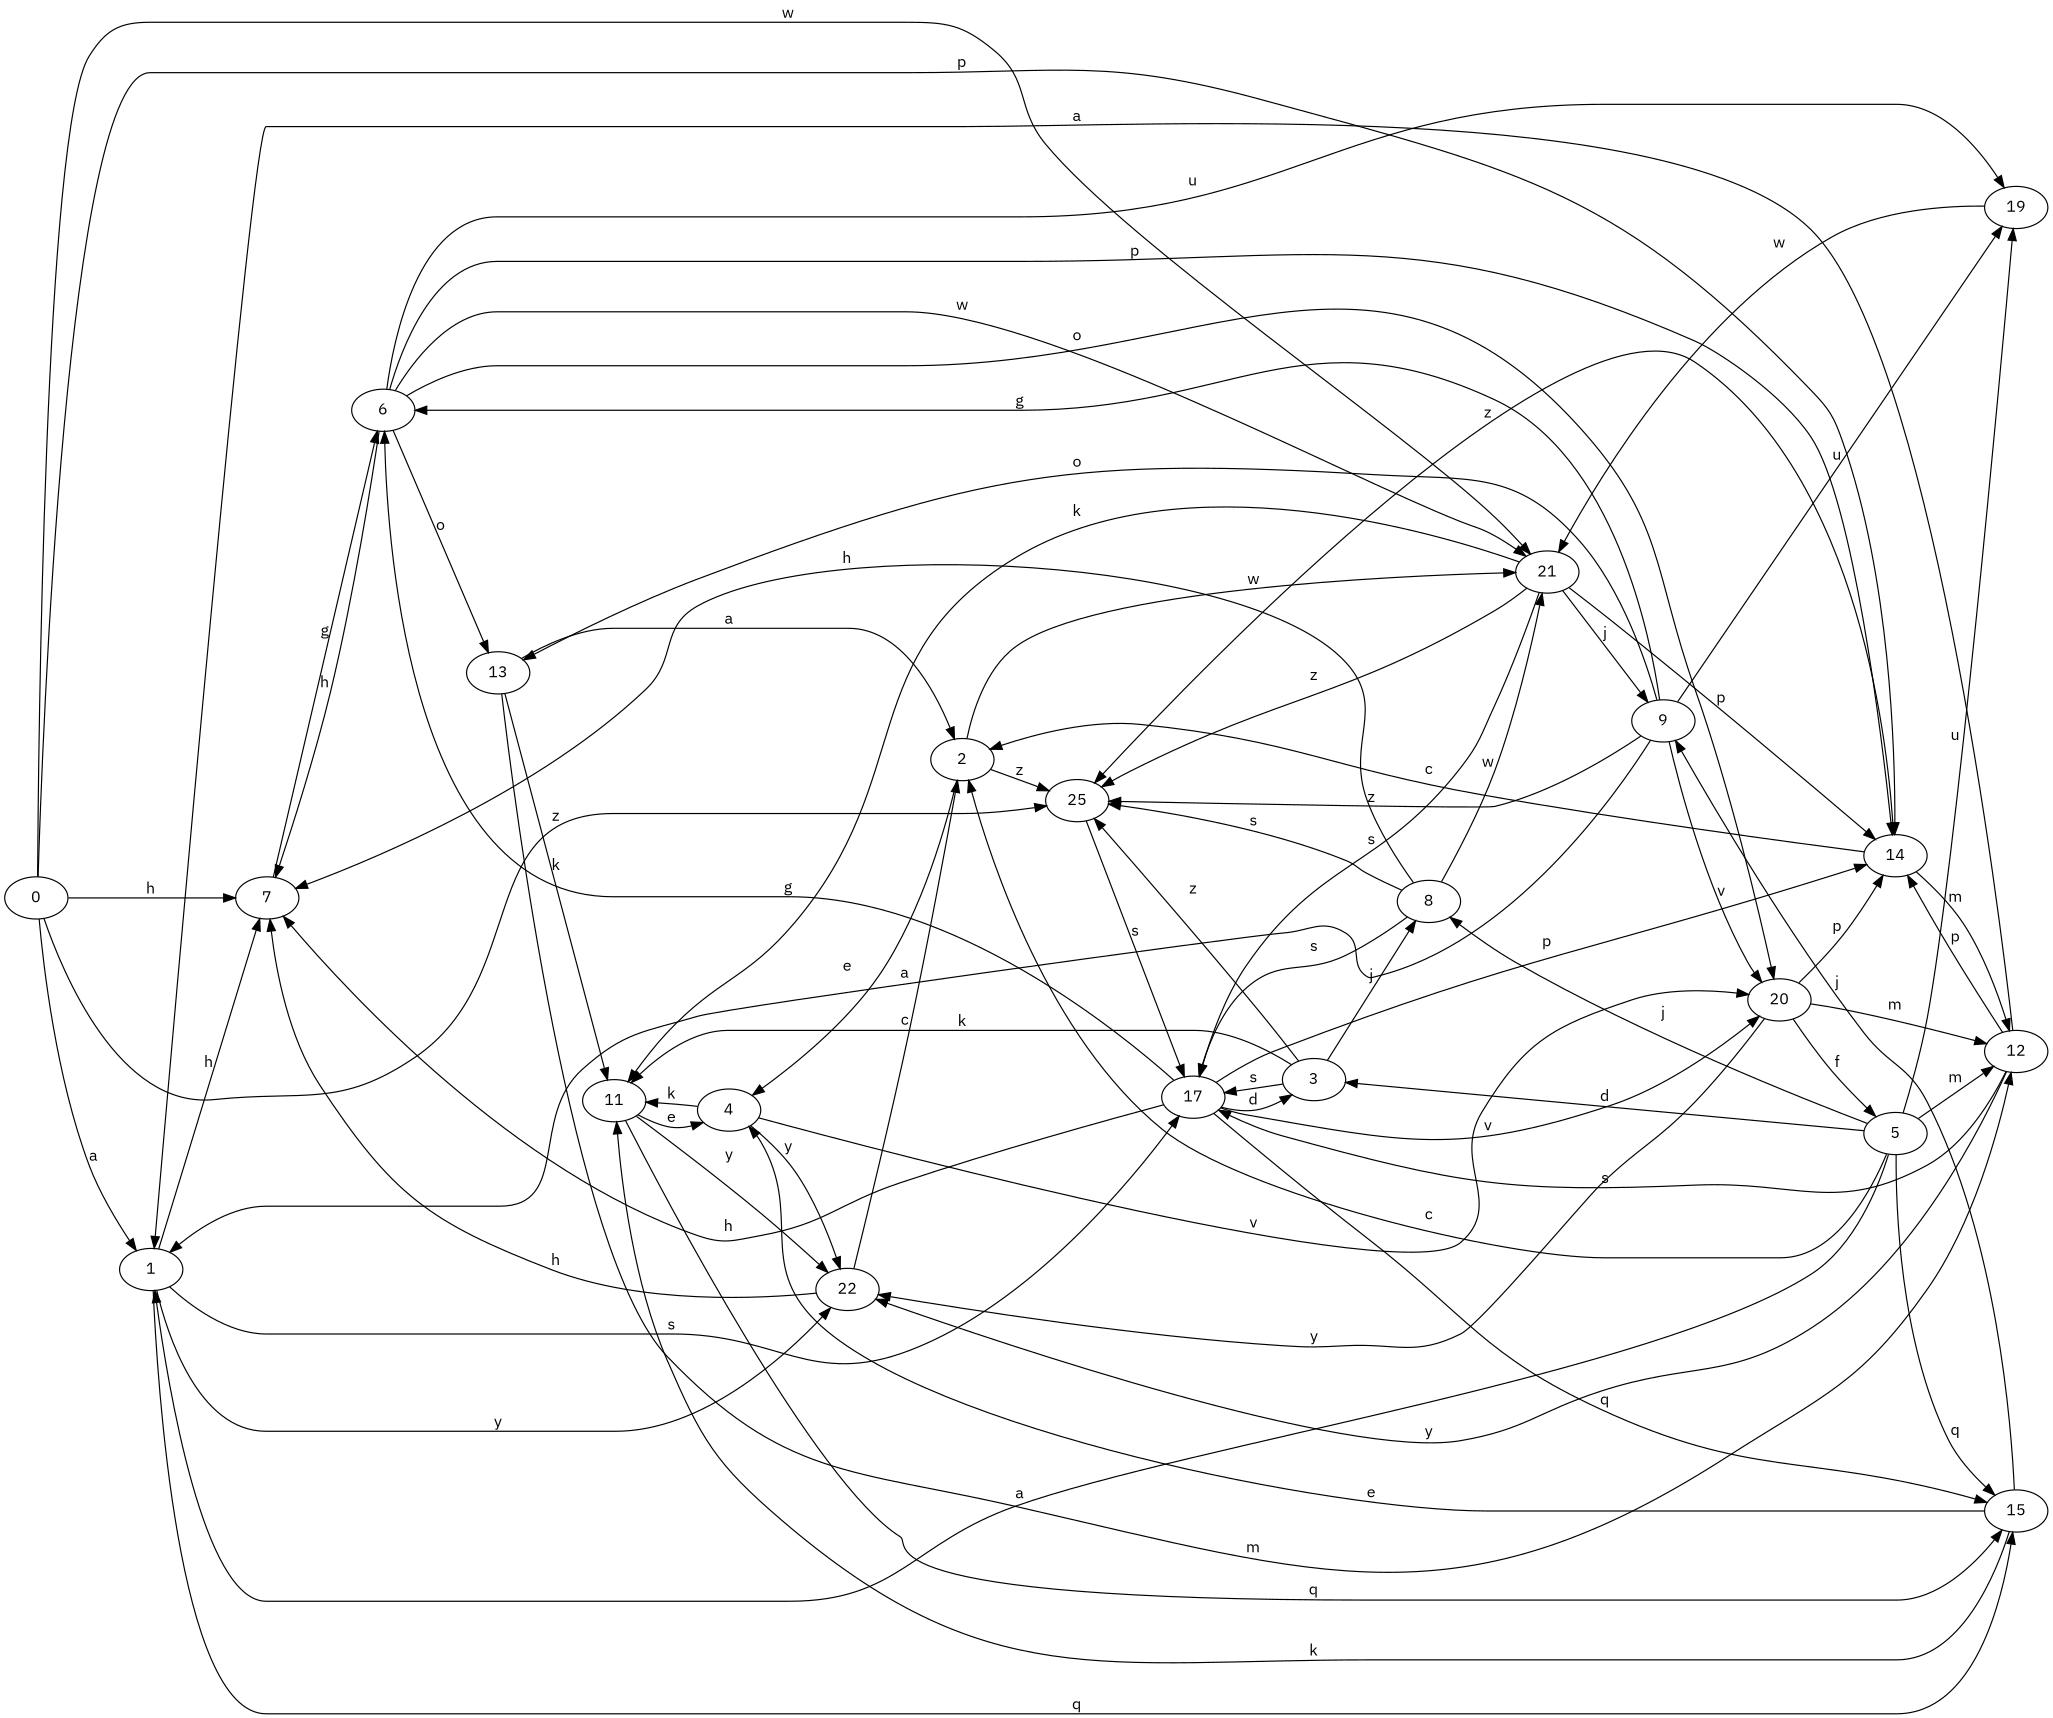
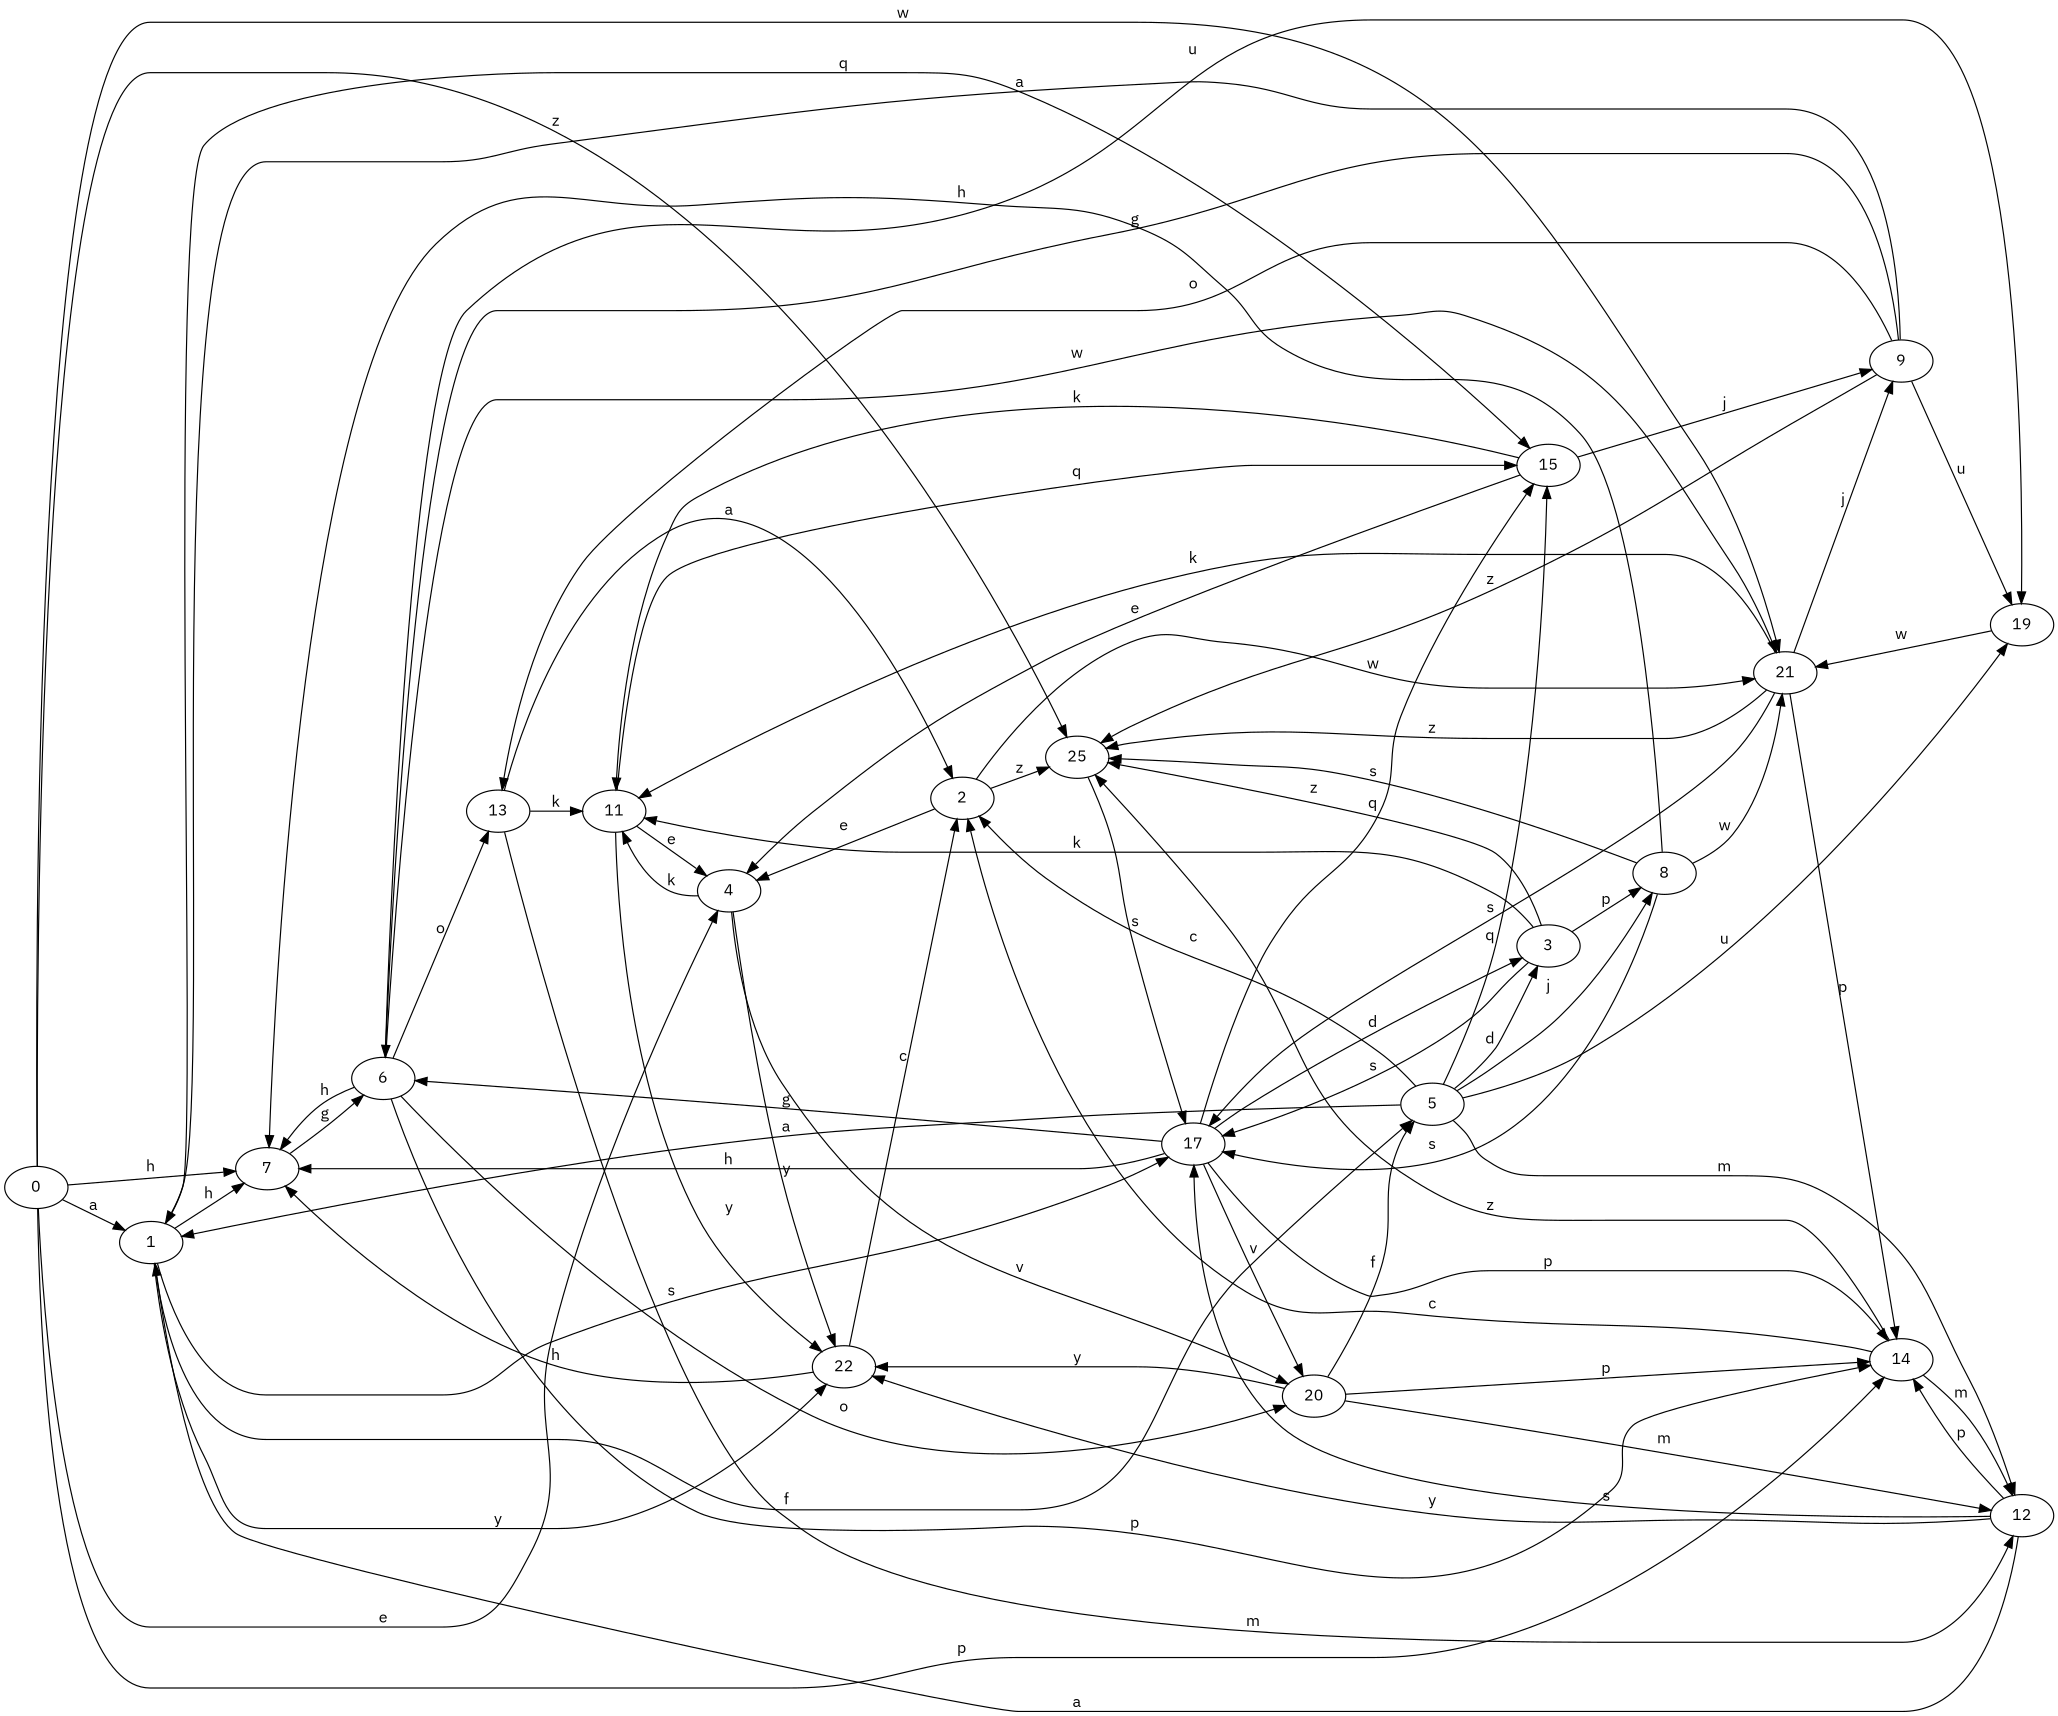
edge "9" -> "20": removed, label "v"
edge "3" -> "8": label "j" -> "p"
edge "1" -> "5": added, label "f"
edge "0" -> "4": added, label "e"
